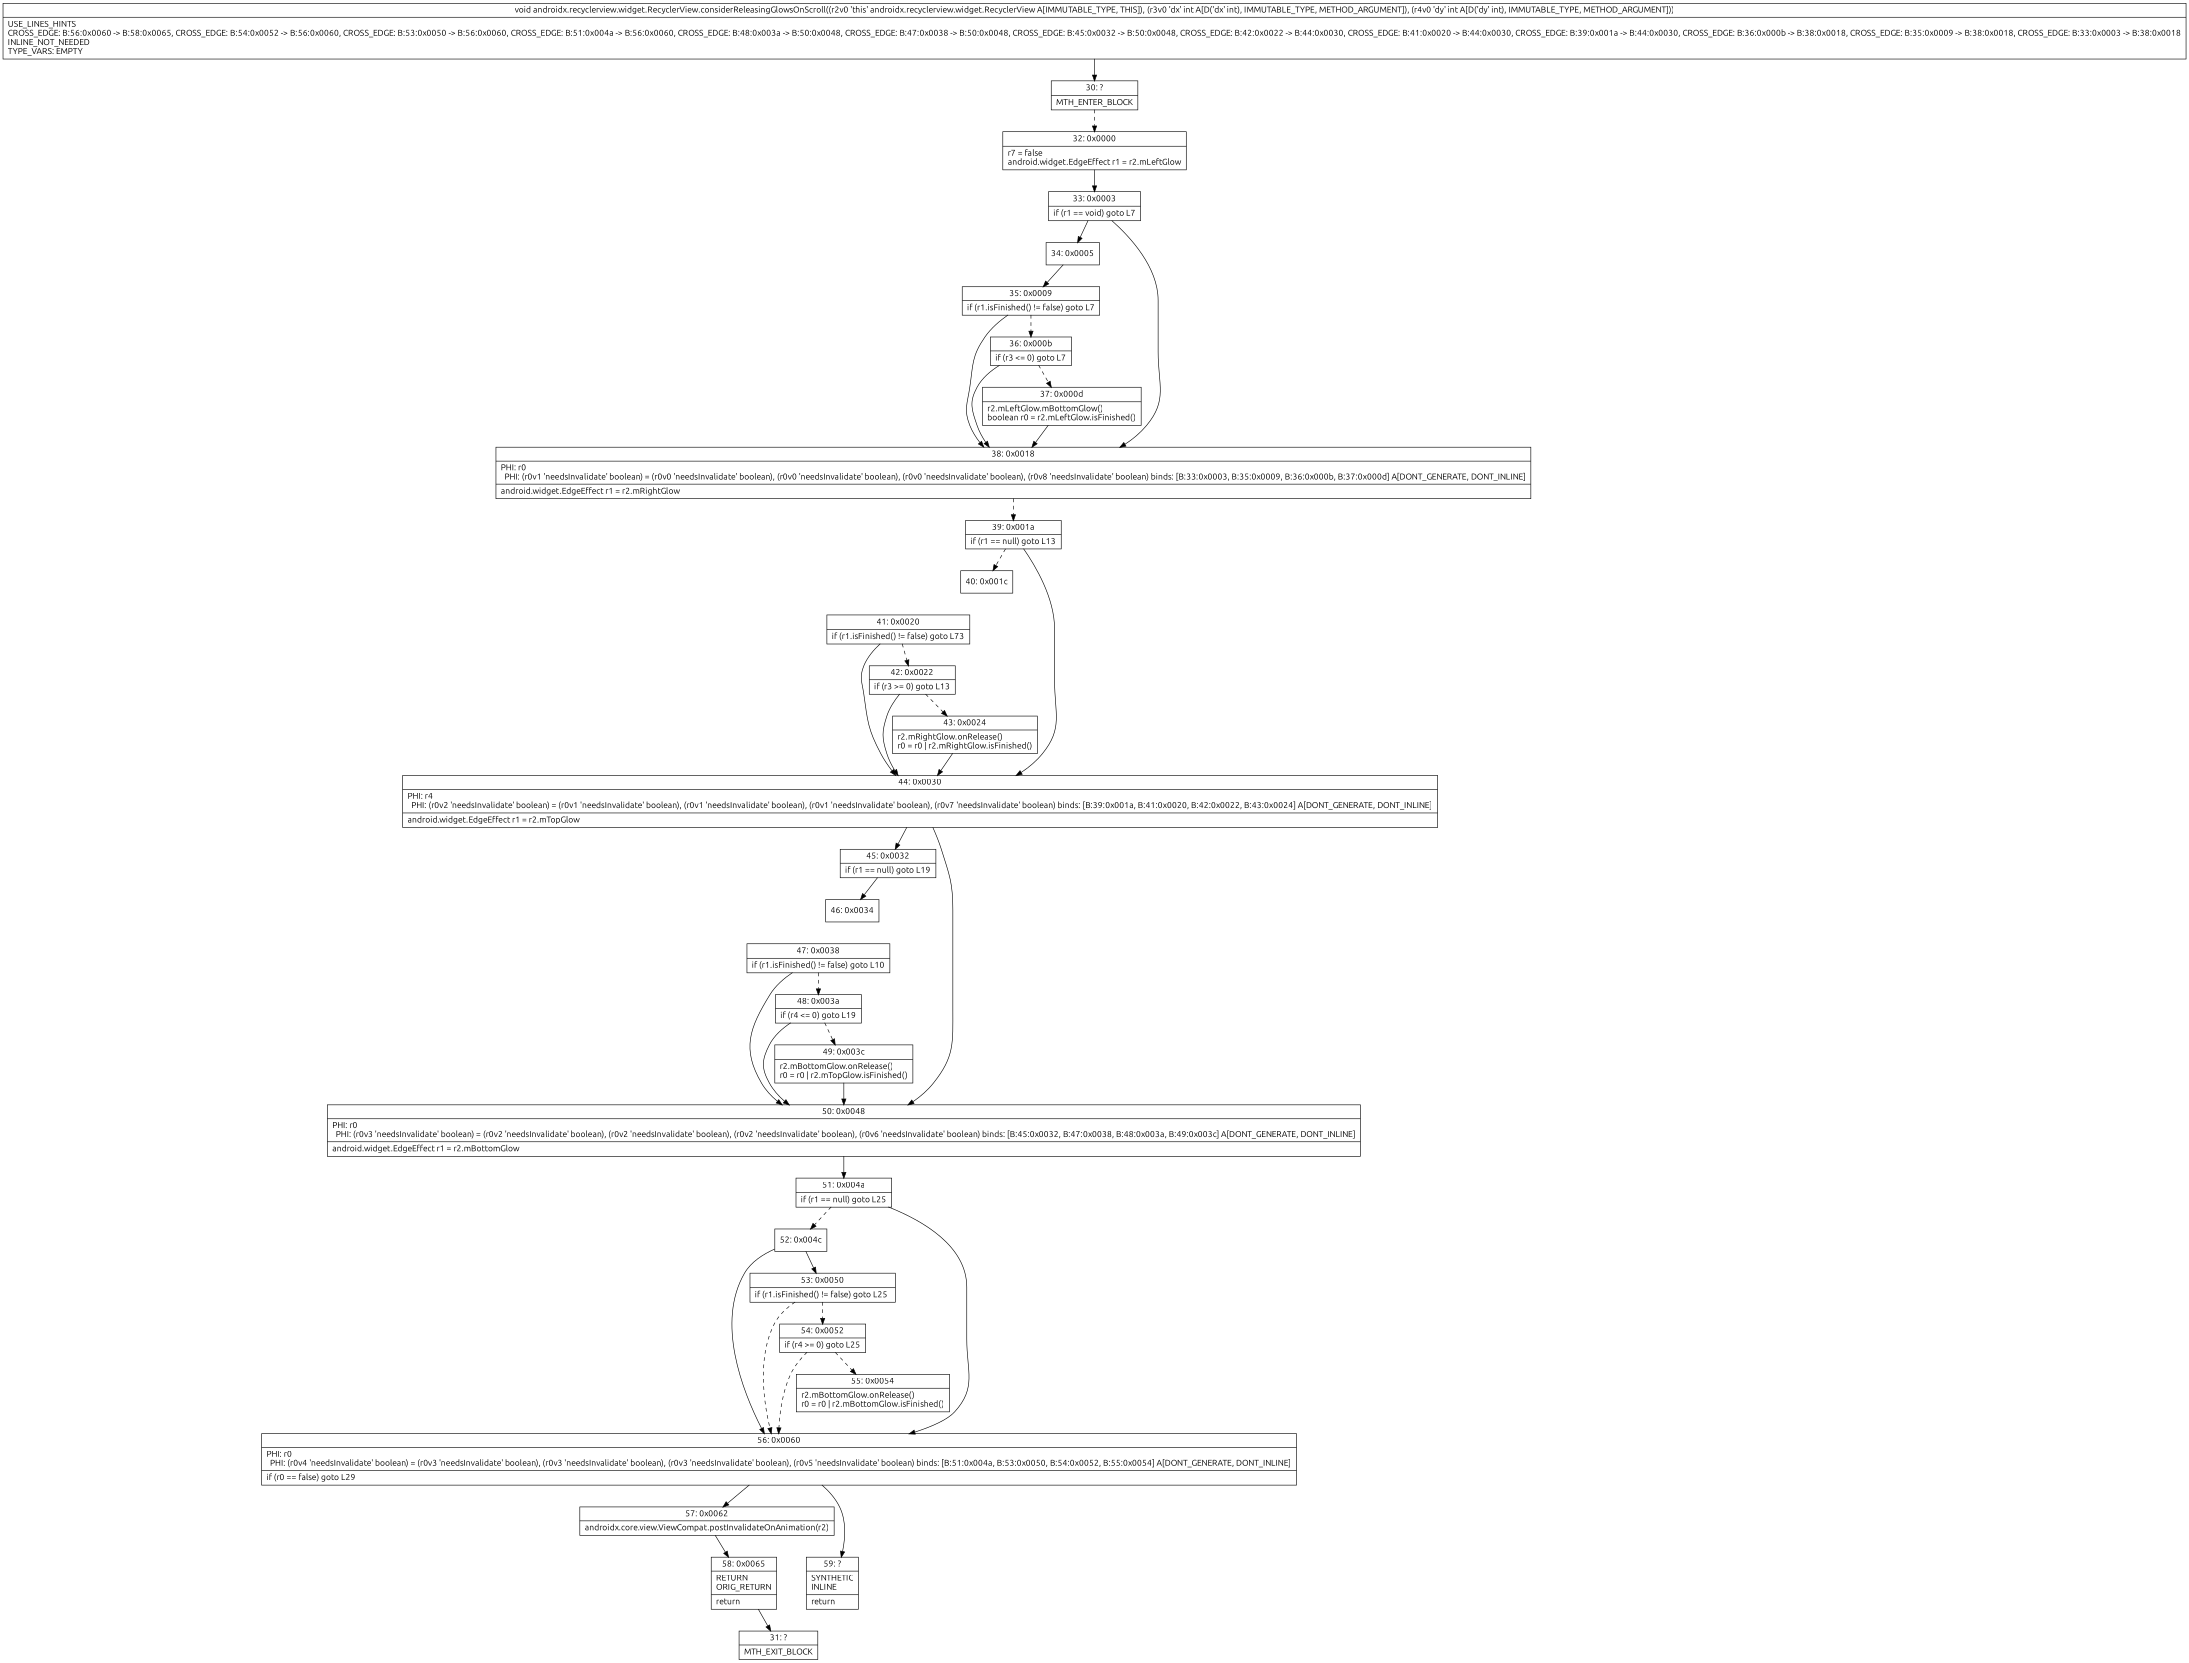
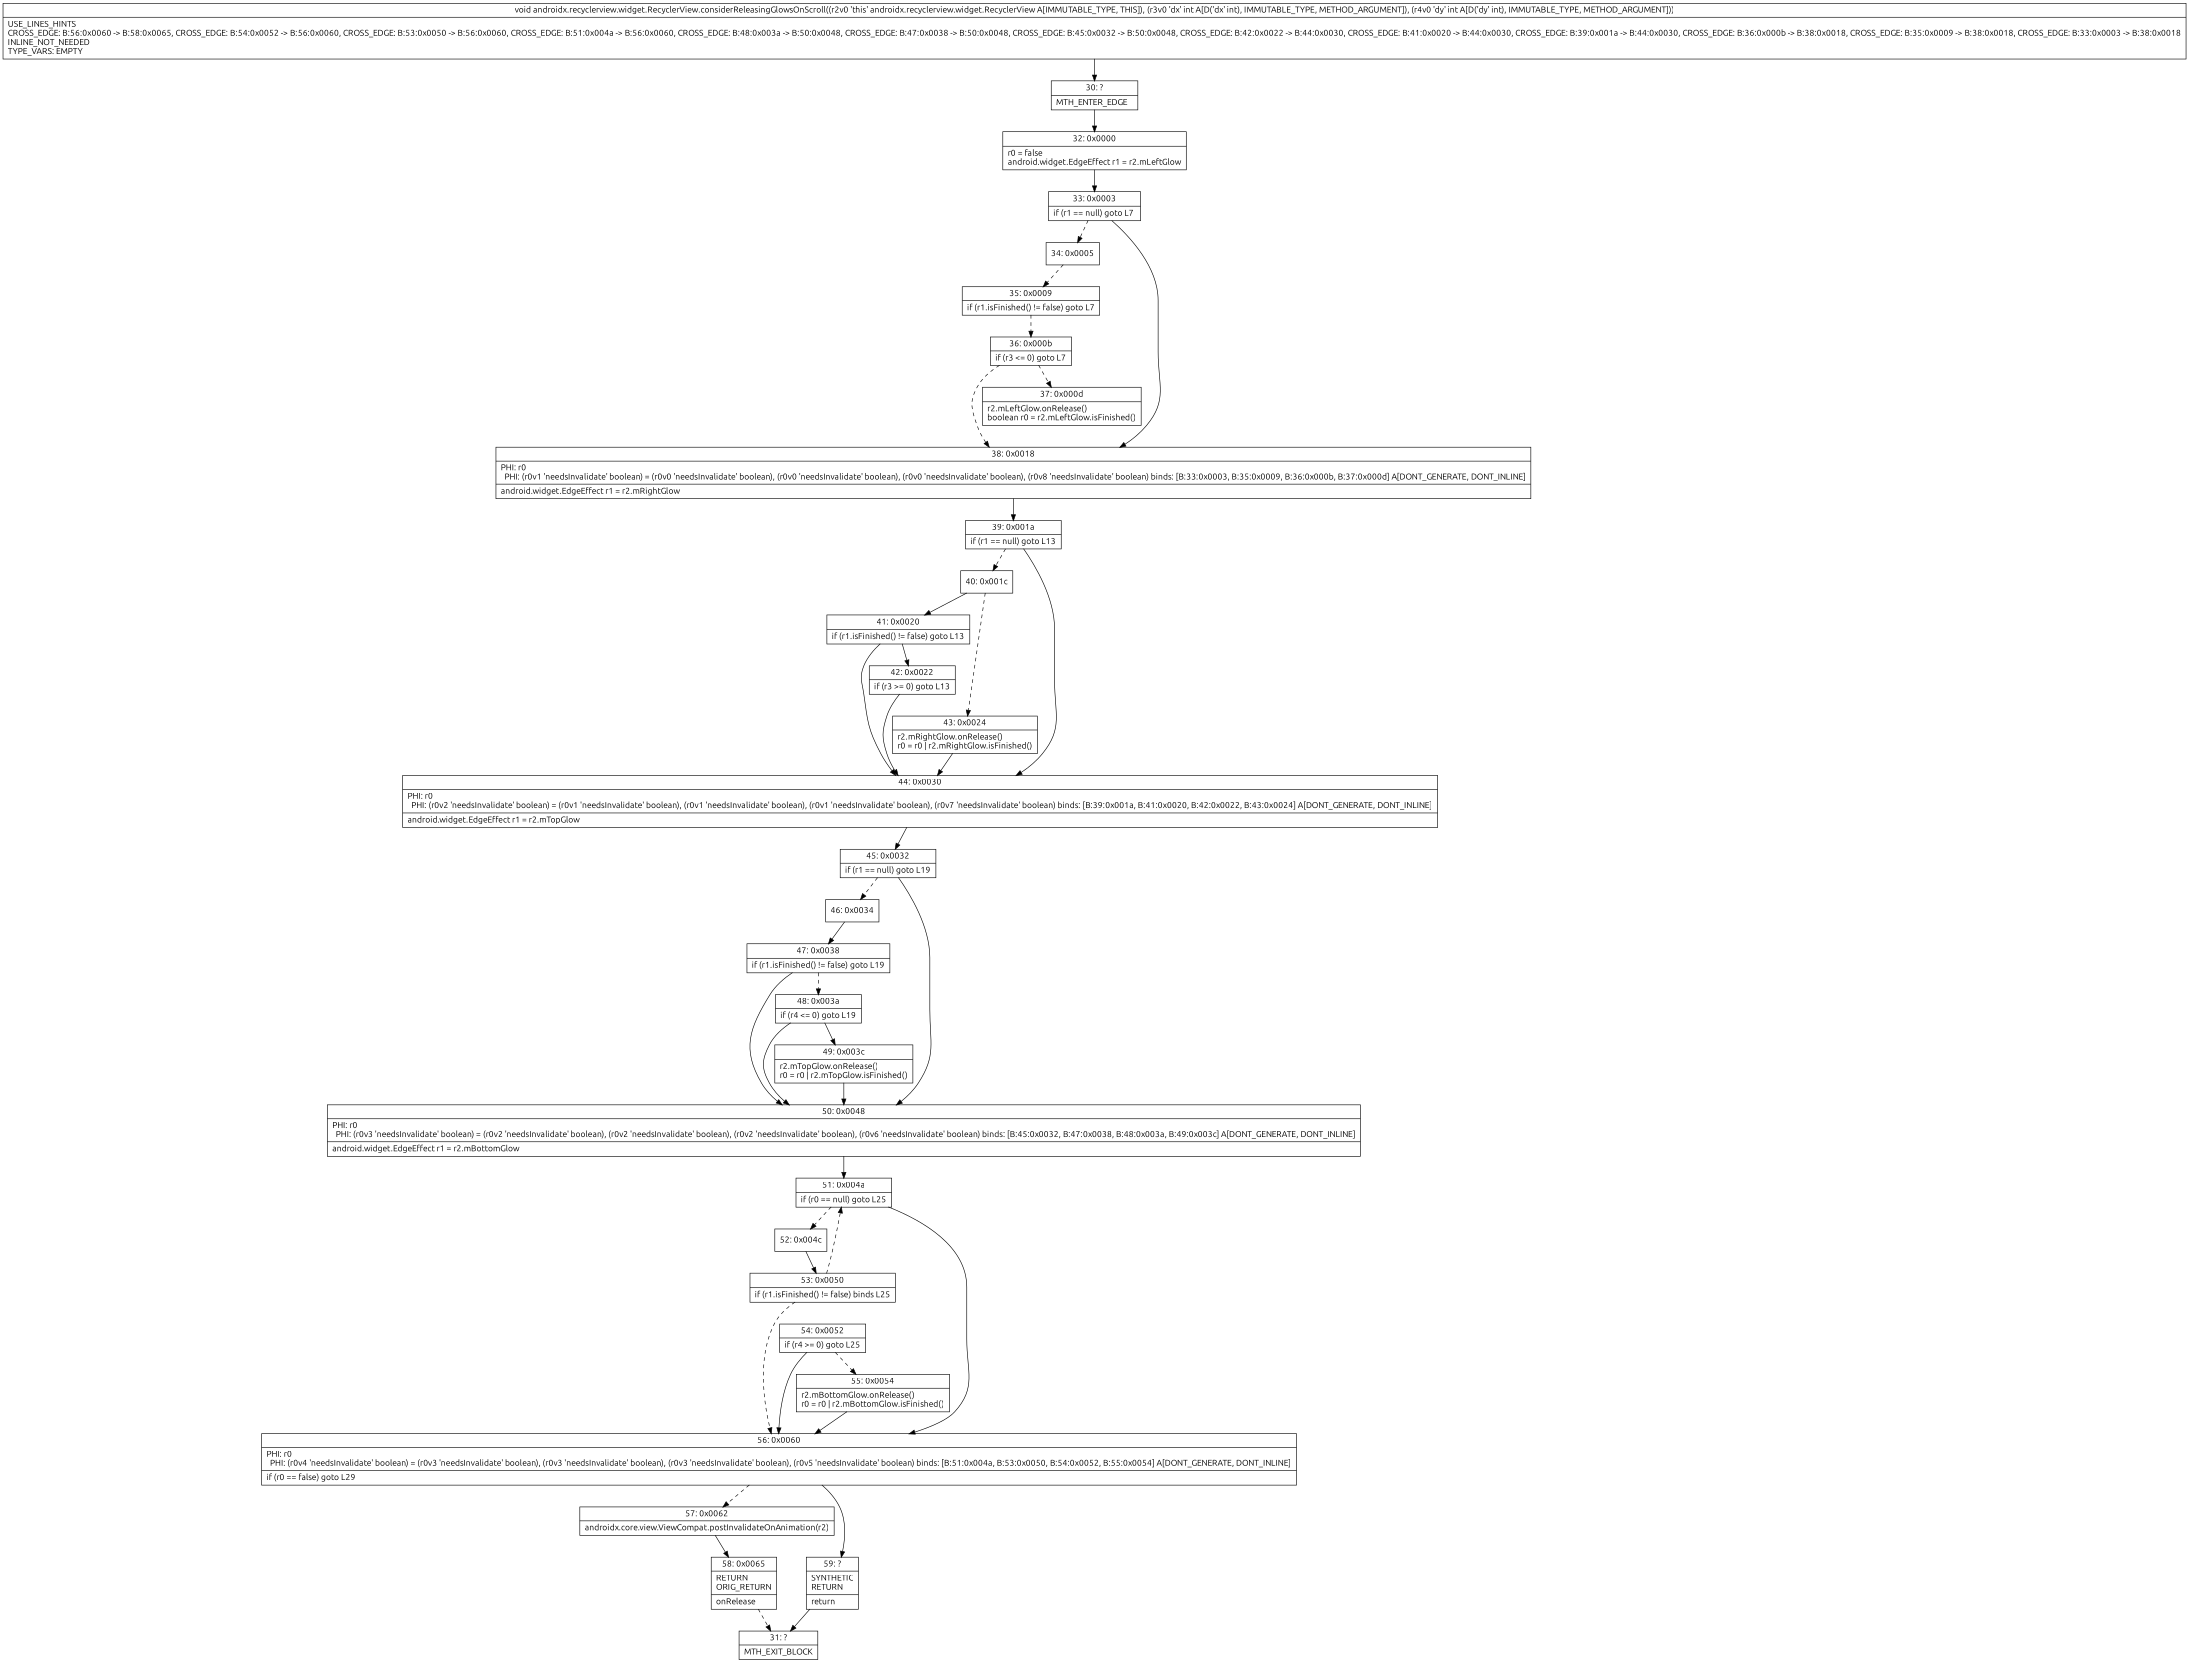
node "30: ?": text "MTH_ENTER_BLOCK" -> "MTH_ENTER_EDGE"
edge "30: ?" -> "32: 0x0000": style dashed -> solid
node "32: 0x0000": text "r7 = false" -> "r0 = false"
node "33: 0x0003": text "if (r1 == void) goto L7" -> "if (r1 == null) goto L7"
edge "33: 0x0003" -> "34: 0x0005": style solid -> dashed
edge "34: 0x0005" -> "35: 0x0009": style solid -> dashed
edge "35: 0x0009" -> "38: 0x0018": removed
edge "36: 0x000b" -> "38: 0x0018": style solid -> dashed
node "37: 0x000d": text "r2.mLeftGlow.mBottomGlow()" -> "r2.mLeftGlow.onRelease()"
edge "37: 0x000d" -> "38: 0x0018": removed
edge "38: 0x0018" -> "39: 0x001a": style dashed -> solid
edge "40: 0x001c" -> "41: 0x0020": added
node "41: 0x0020": text "if (r1.isFinished() != false) goto L73" -> "if (r1.isFinished() != false) goto L13"
edge "41: 0x0020" -> "42: 0x0022": style dashed -> solid
edge "42: 0x0022" -> "43: 0x0024": now "40: 0x001c" -> "43: 0x0024"
node "44: 0x0030": text "PHI: r4" -> "PHI: r0"
edge "45: 0x0032" -> "46: 0x0034": style solid -> dashed
edge "46: 0x0034" -> "47: 0x0038": added
node "47: 0x0038": text "if (r1.isFinished() != false) goto L10" -> "if (r1.isFinished() != false) goto L19"
edge "44: 0x0030" -> "50: 0x0048": now "45: 0x0032" -> "50: 0x0048"
edge "48: 0x003a" -> "49: 0x003c": style dashed -> solid
node "49: 0x003c": text "r2.mBottomGlow.onRelease()" -> "r2.mTopGlow.onRelease()"
node "51: 0x004a": text "if (r1 == null) goto L25" -> "if (r0 == null) goto L25"
node "53: 0x0050": text "if (r1.isFinished() != false) goto L25" -> "if (r1.isFinished() != false) binds L25"
edge "53: 0x0050" -> "54: 0x0052": now "53: 0x0050" -> "51: 0x004a"
edge "52: 0x004c" -> "56: 0x0060": now "55: 0x0054" -> "56: 0x0060"
edge "54: 0x0052" -> "56: 0x0060": style dashed -> solid
edge "56: 0x0060" -> "57: 0x0062": style solid -> dashed
node "59: ?": text "INLINE" -> "RETURN"
node "58: 0x0065": text "return" -> "onRelease"
edge "58: 0x0065" -> "31: ?": style solid -> dashed
edge "59: ?" -> "31: ?": added
